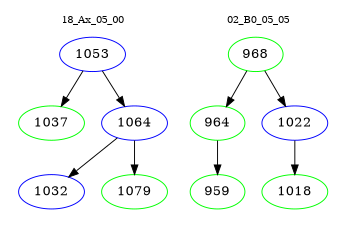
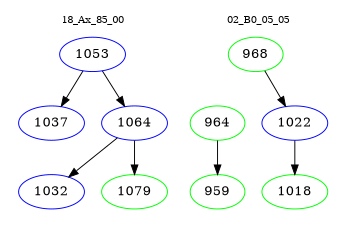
cluster "18_Ax_05_00": label "18_Ax_05_00" -> "18_Ax_85_00"
edge "968" -> "964": removed
node "1037": color green -> blue
